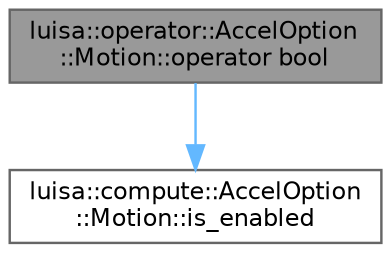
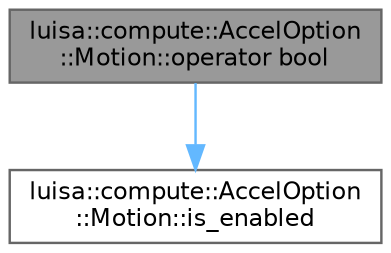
node "luisa::operator::AccelOption ::Motion::operator bool": label "luisa::operator::AccelOption ::Motion::operator bool" -> "luisa::compute::AccelOption ::Motion::operator bool"
